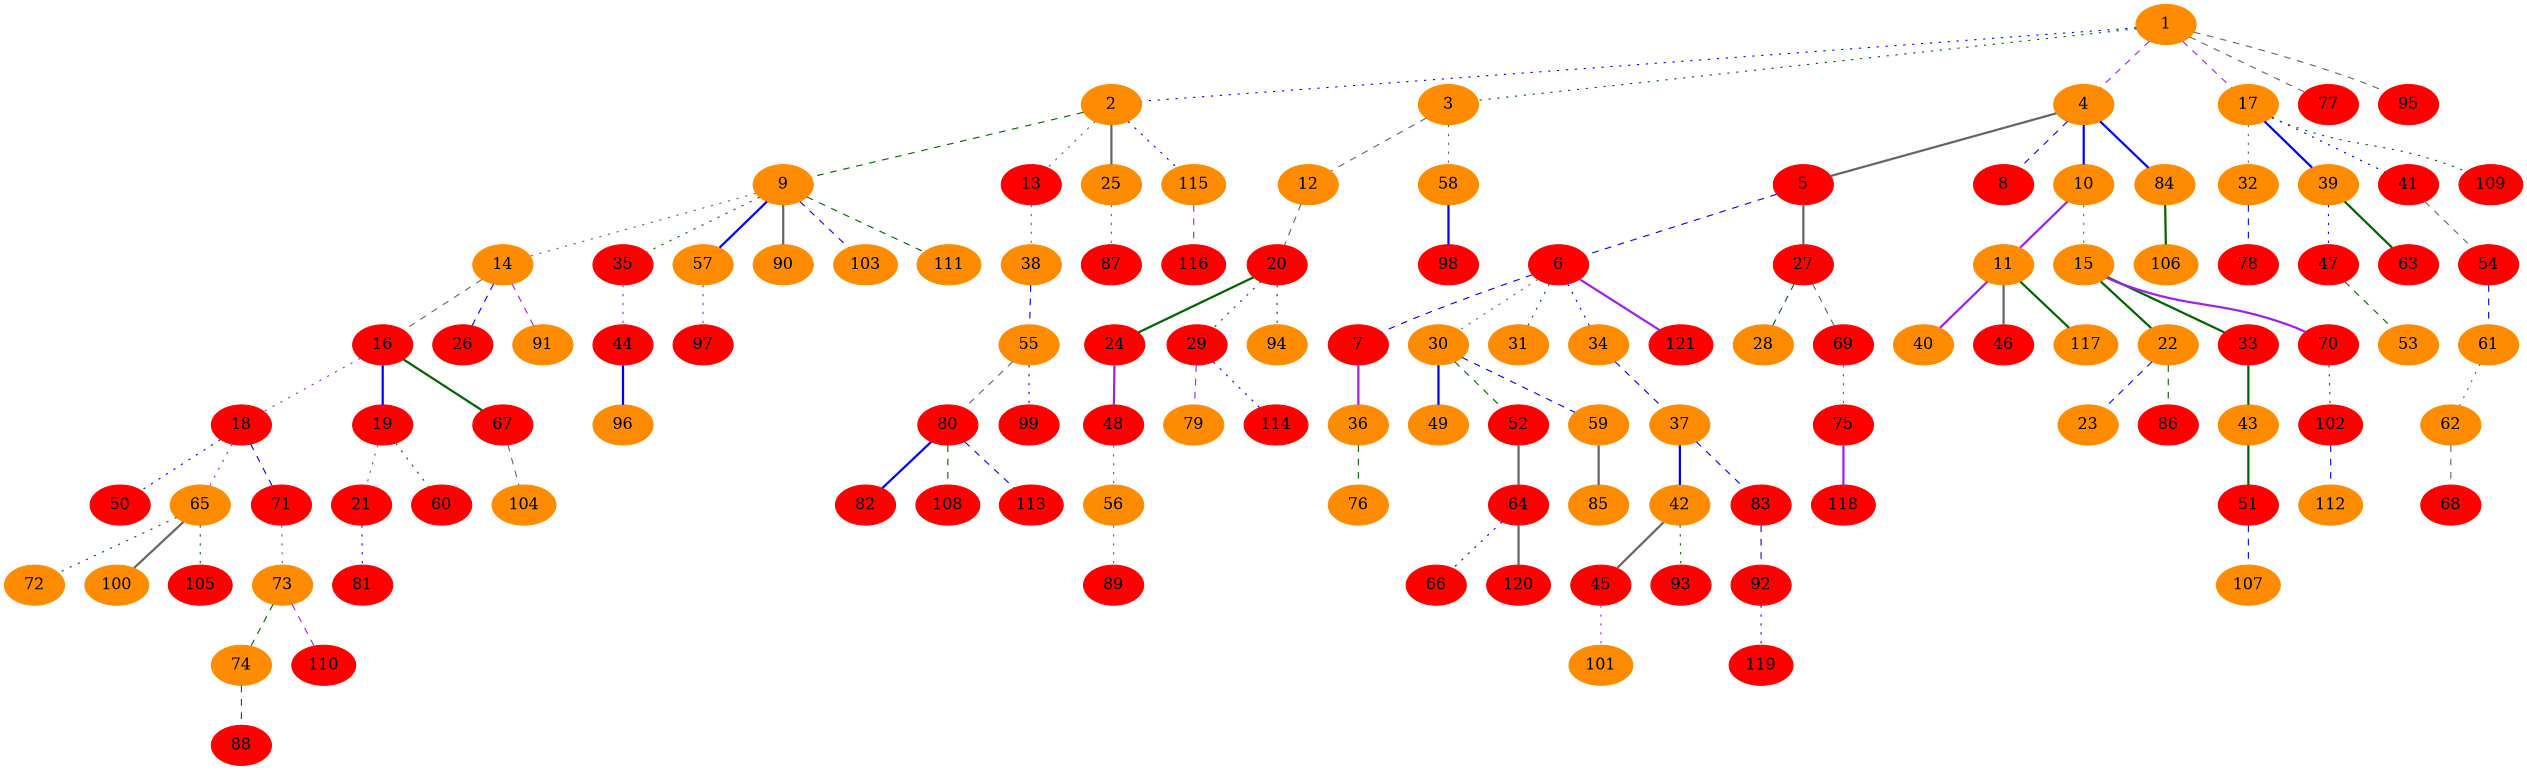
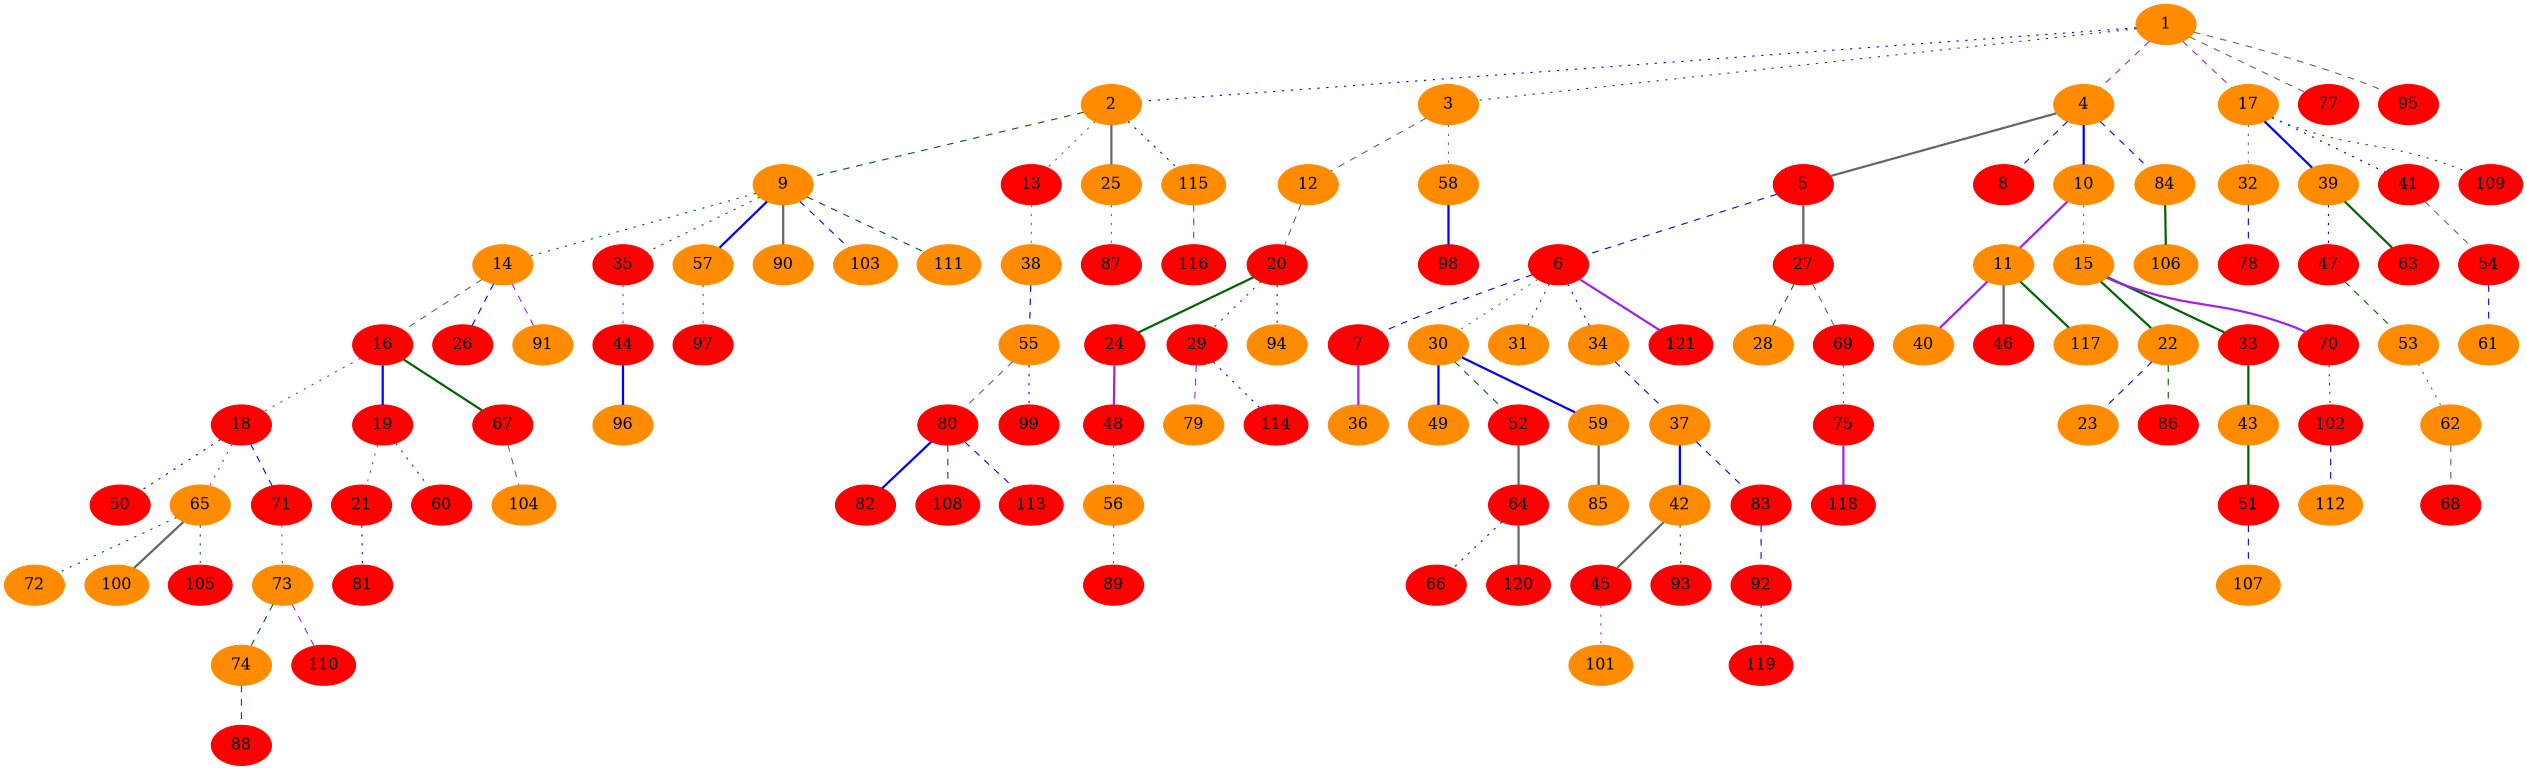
edge "4" -- "84": style bold -> dashed
edge "9" -- "14": color gray40 -> darkgreen
edge "30" -- "59": style dashed -> bold
edge "61" -- "62": now "53" -- "62"
node "76": removed
